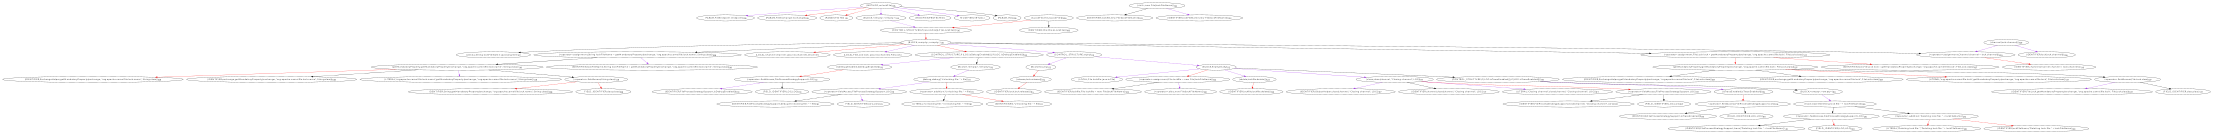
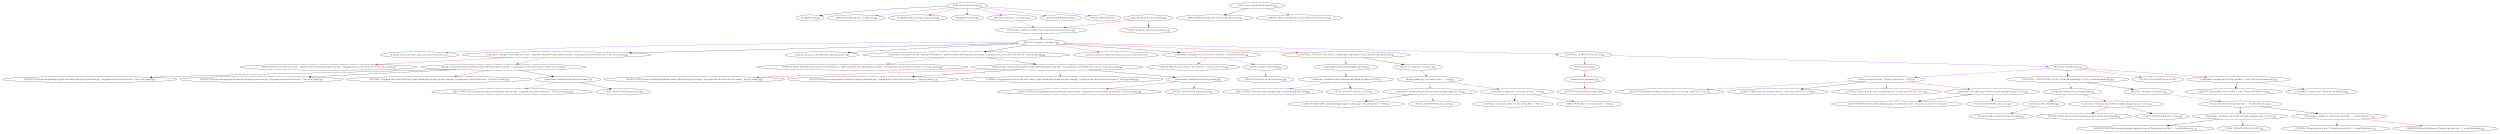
edge "(channel,lock.channel())" -> "(<operator>.assignment,Channel channel = lock.channel())": reversed
edge "(BLOCK,finally,finally)" -> "(delete,lockfile.delete())": now "(isTraceEnabled,isTraceEnabled())" -> "(delete,lockfile.delete())"
